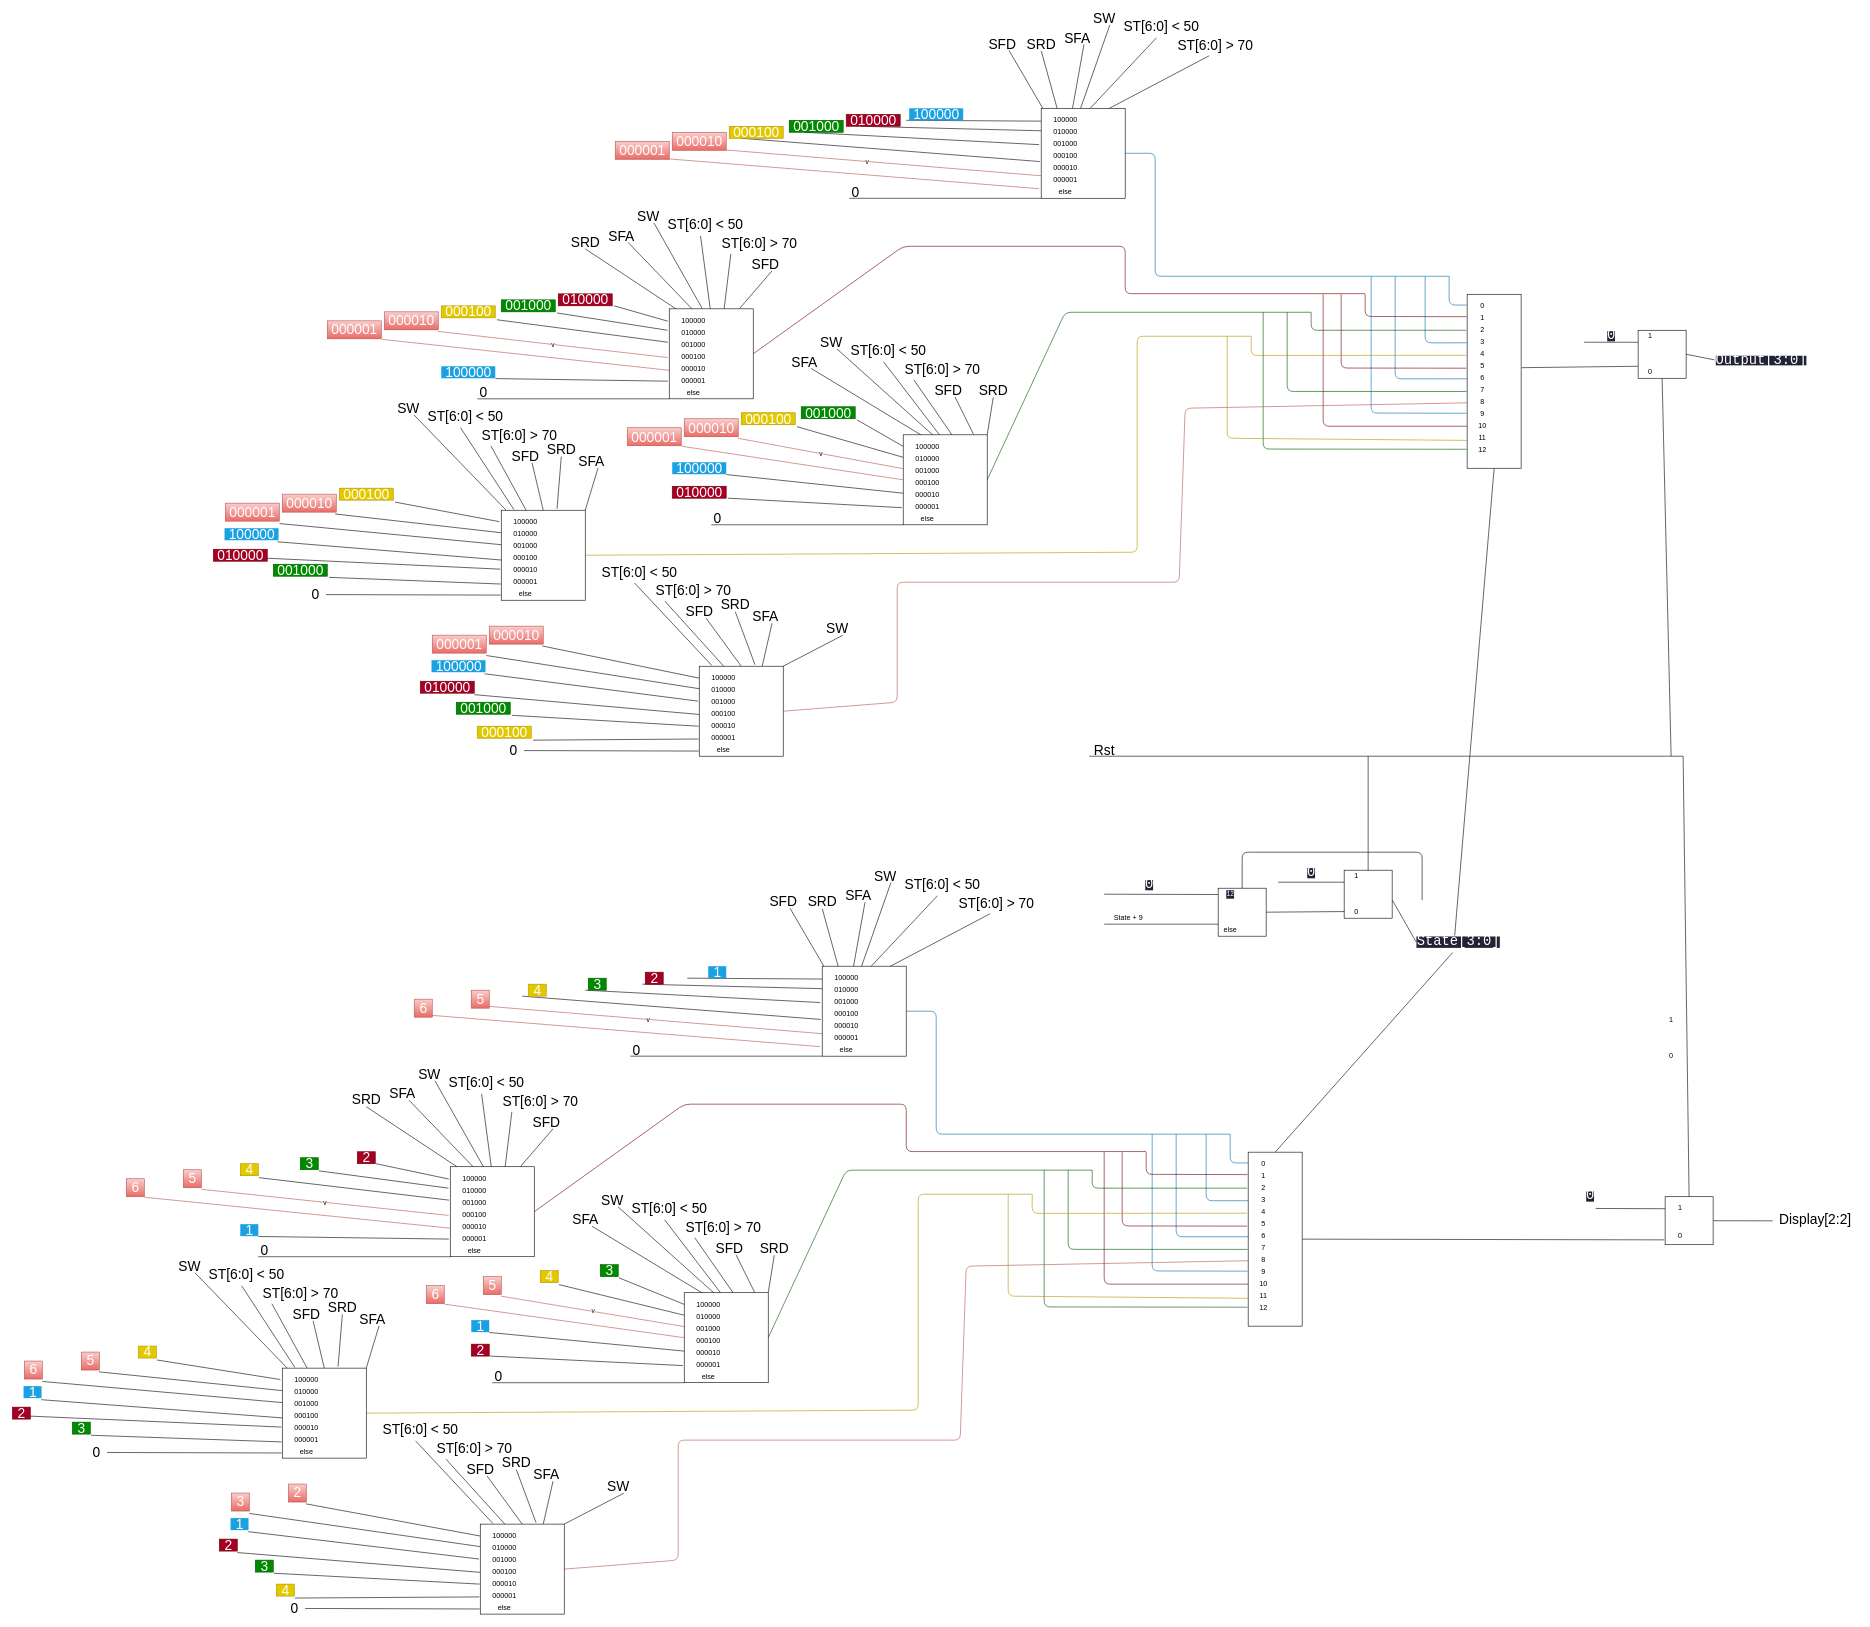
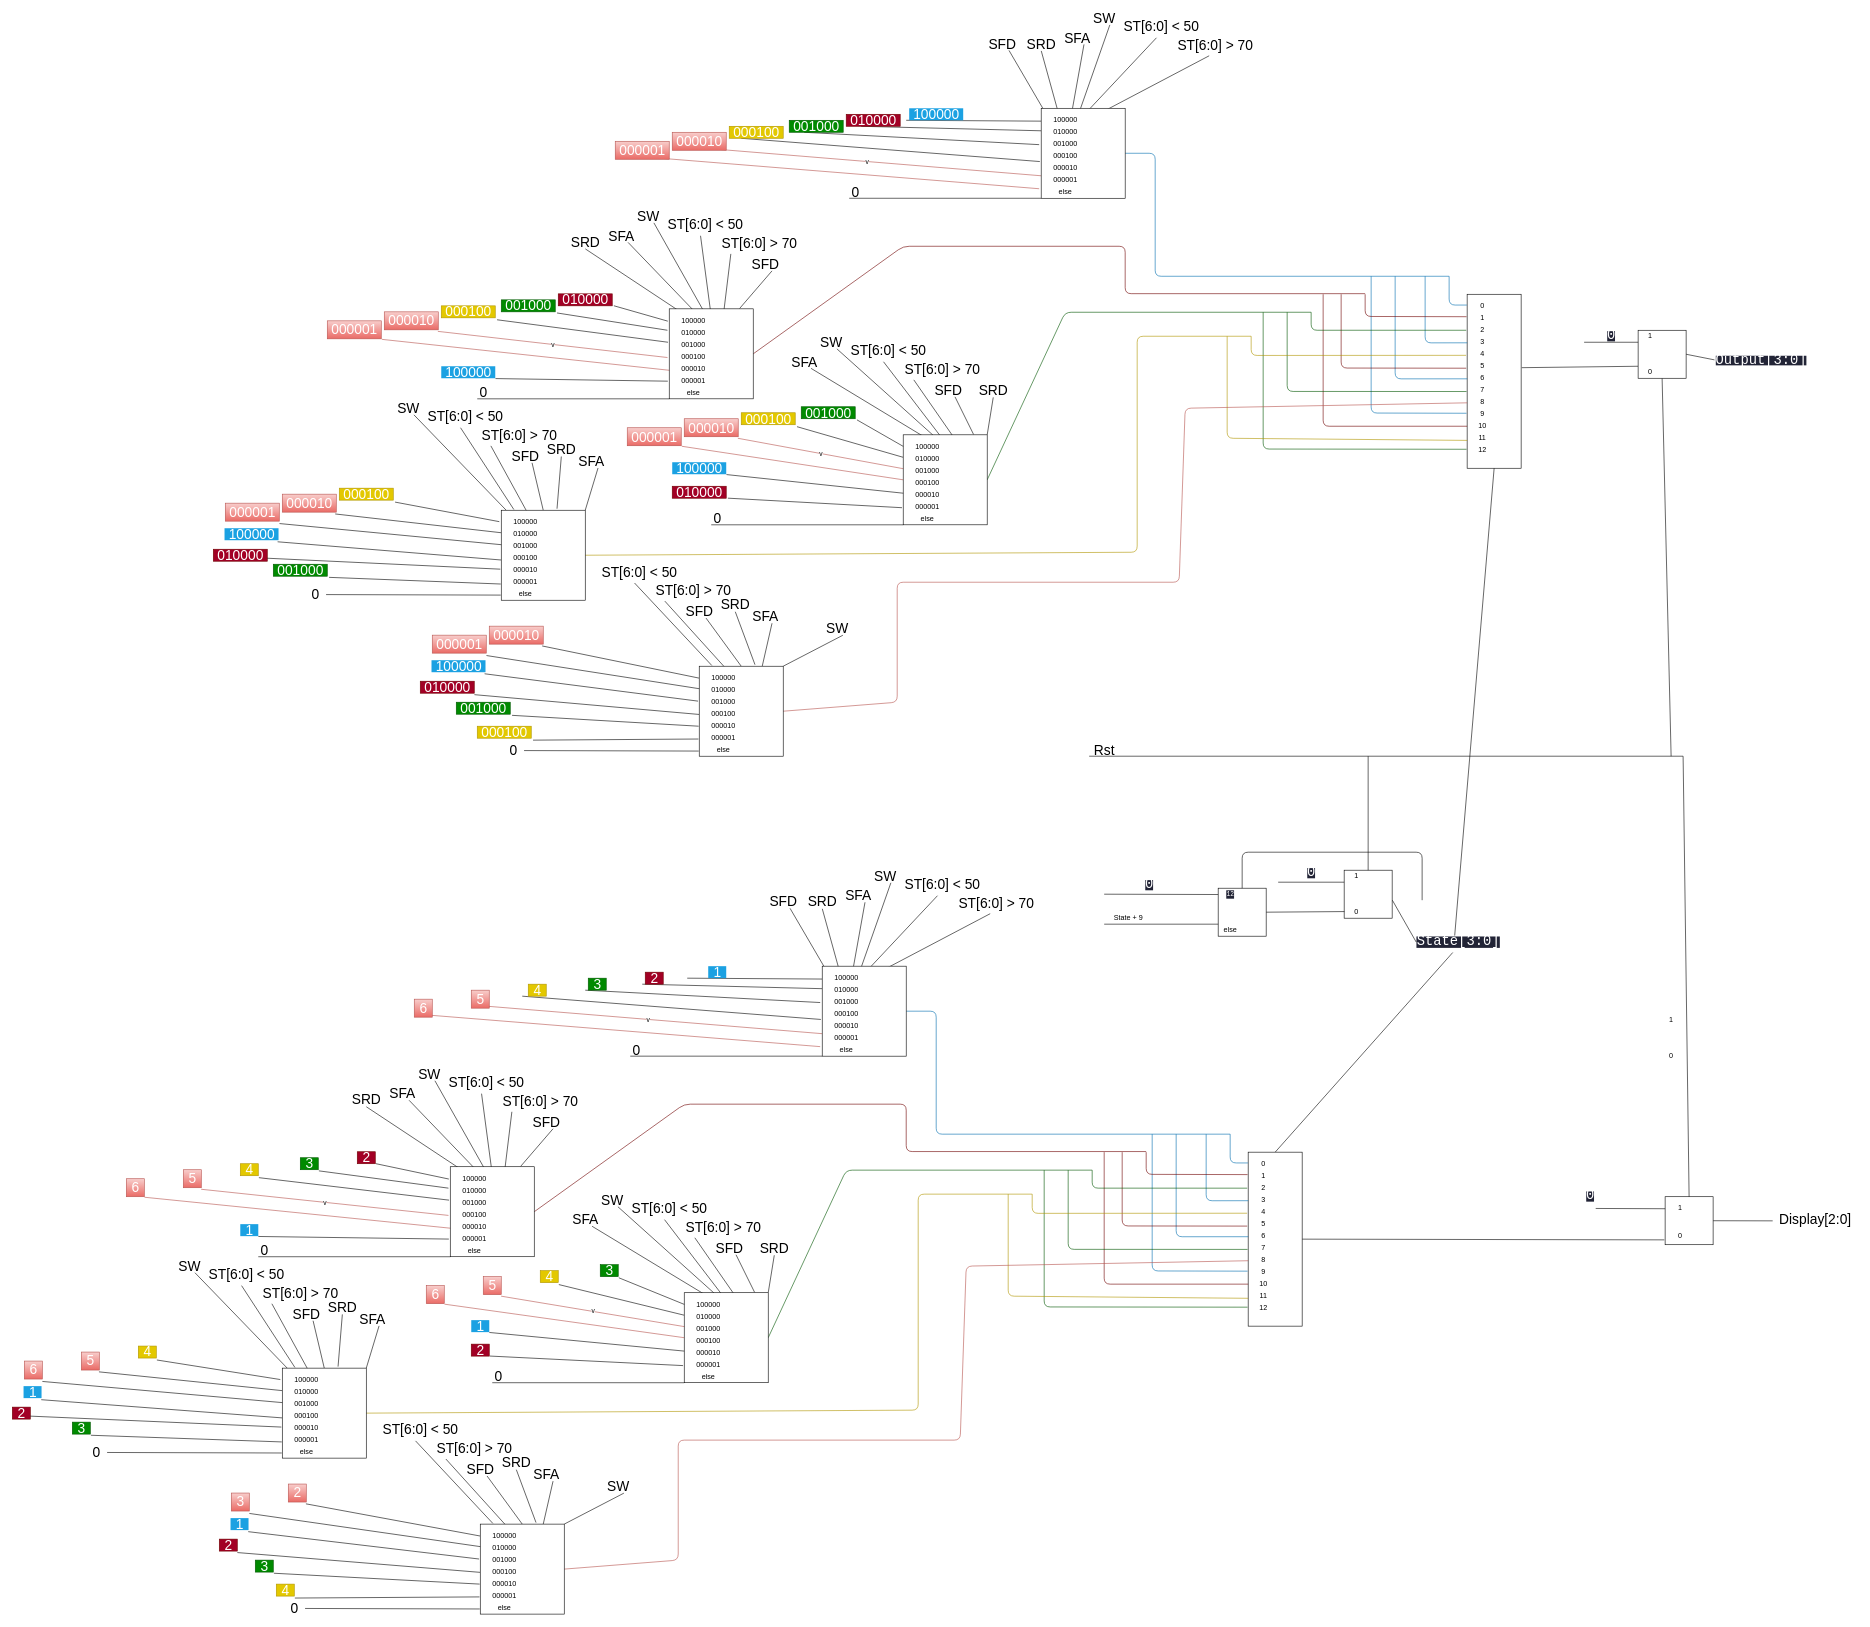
node "Display[2:2]": label "Display[2:2]" -> "Display[2:0]"
